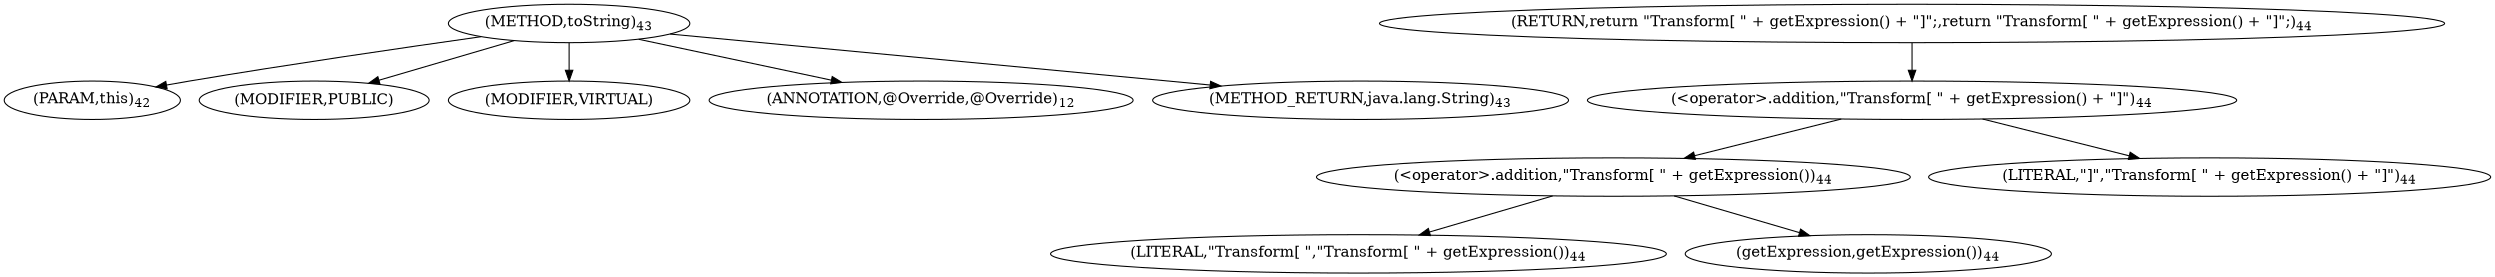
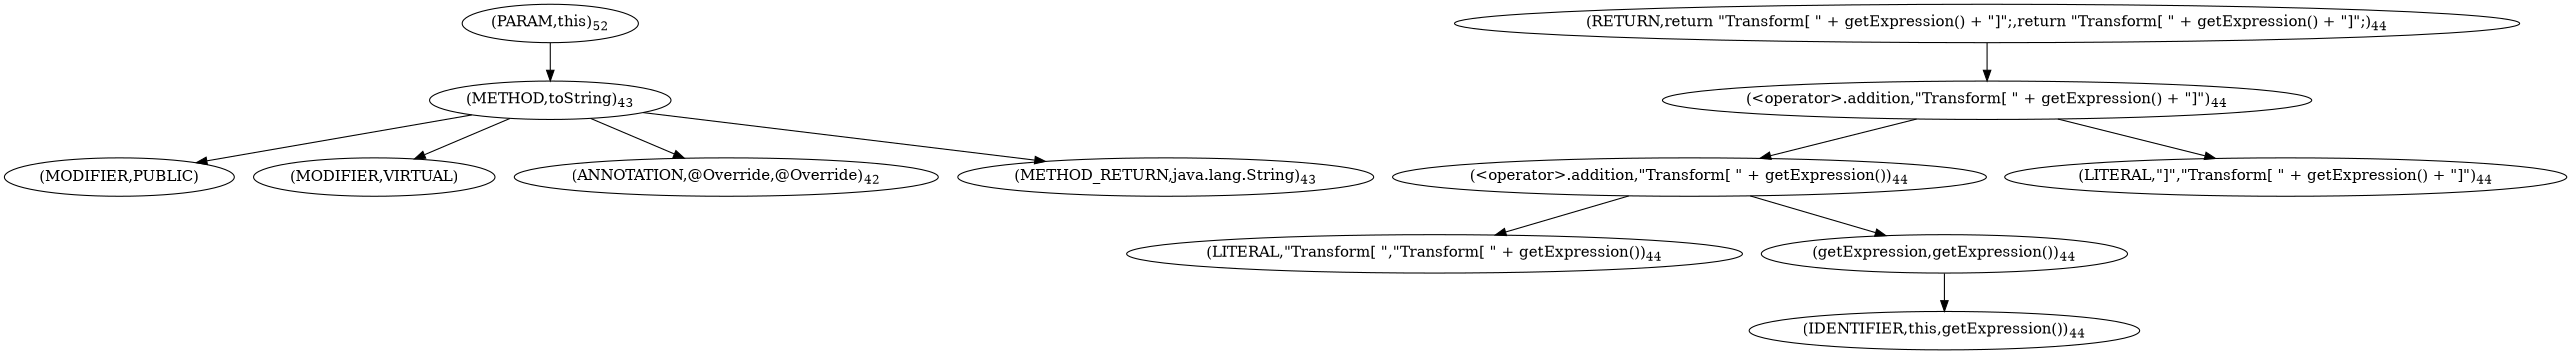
edge "(METHOD,toString)" -> "(PARAM,this)": reversed
node "(PARAM,this)": text "42" -> "52"
node "(ANNOTATION,@Override,@Override)": text "12" -> "42"
node "(IDENTIFIER,this,getExpression())": added
